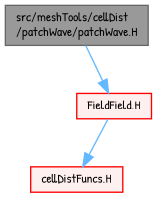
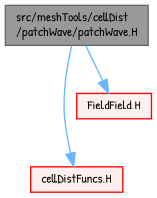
edge "FieldField.H" -> "cellDistFuncs.H": now "src/meshTools/cellDist /patchWave/patchWave.H" -> "cellDistFuncs.H"
